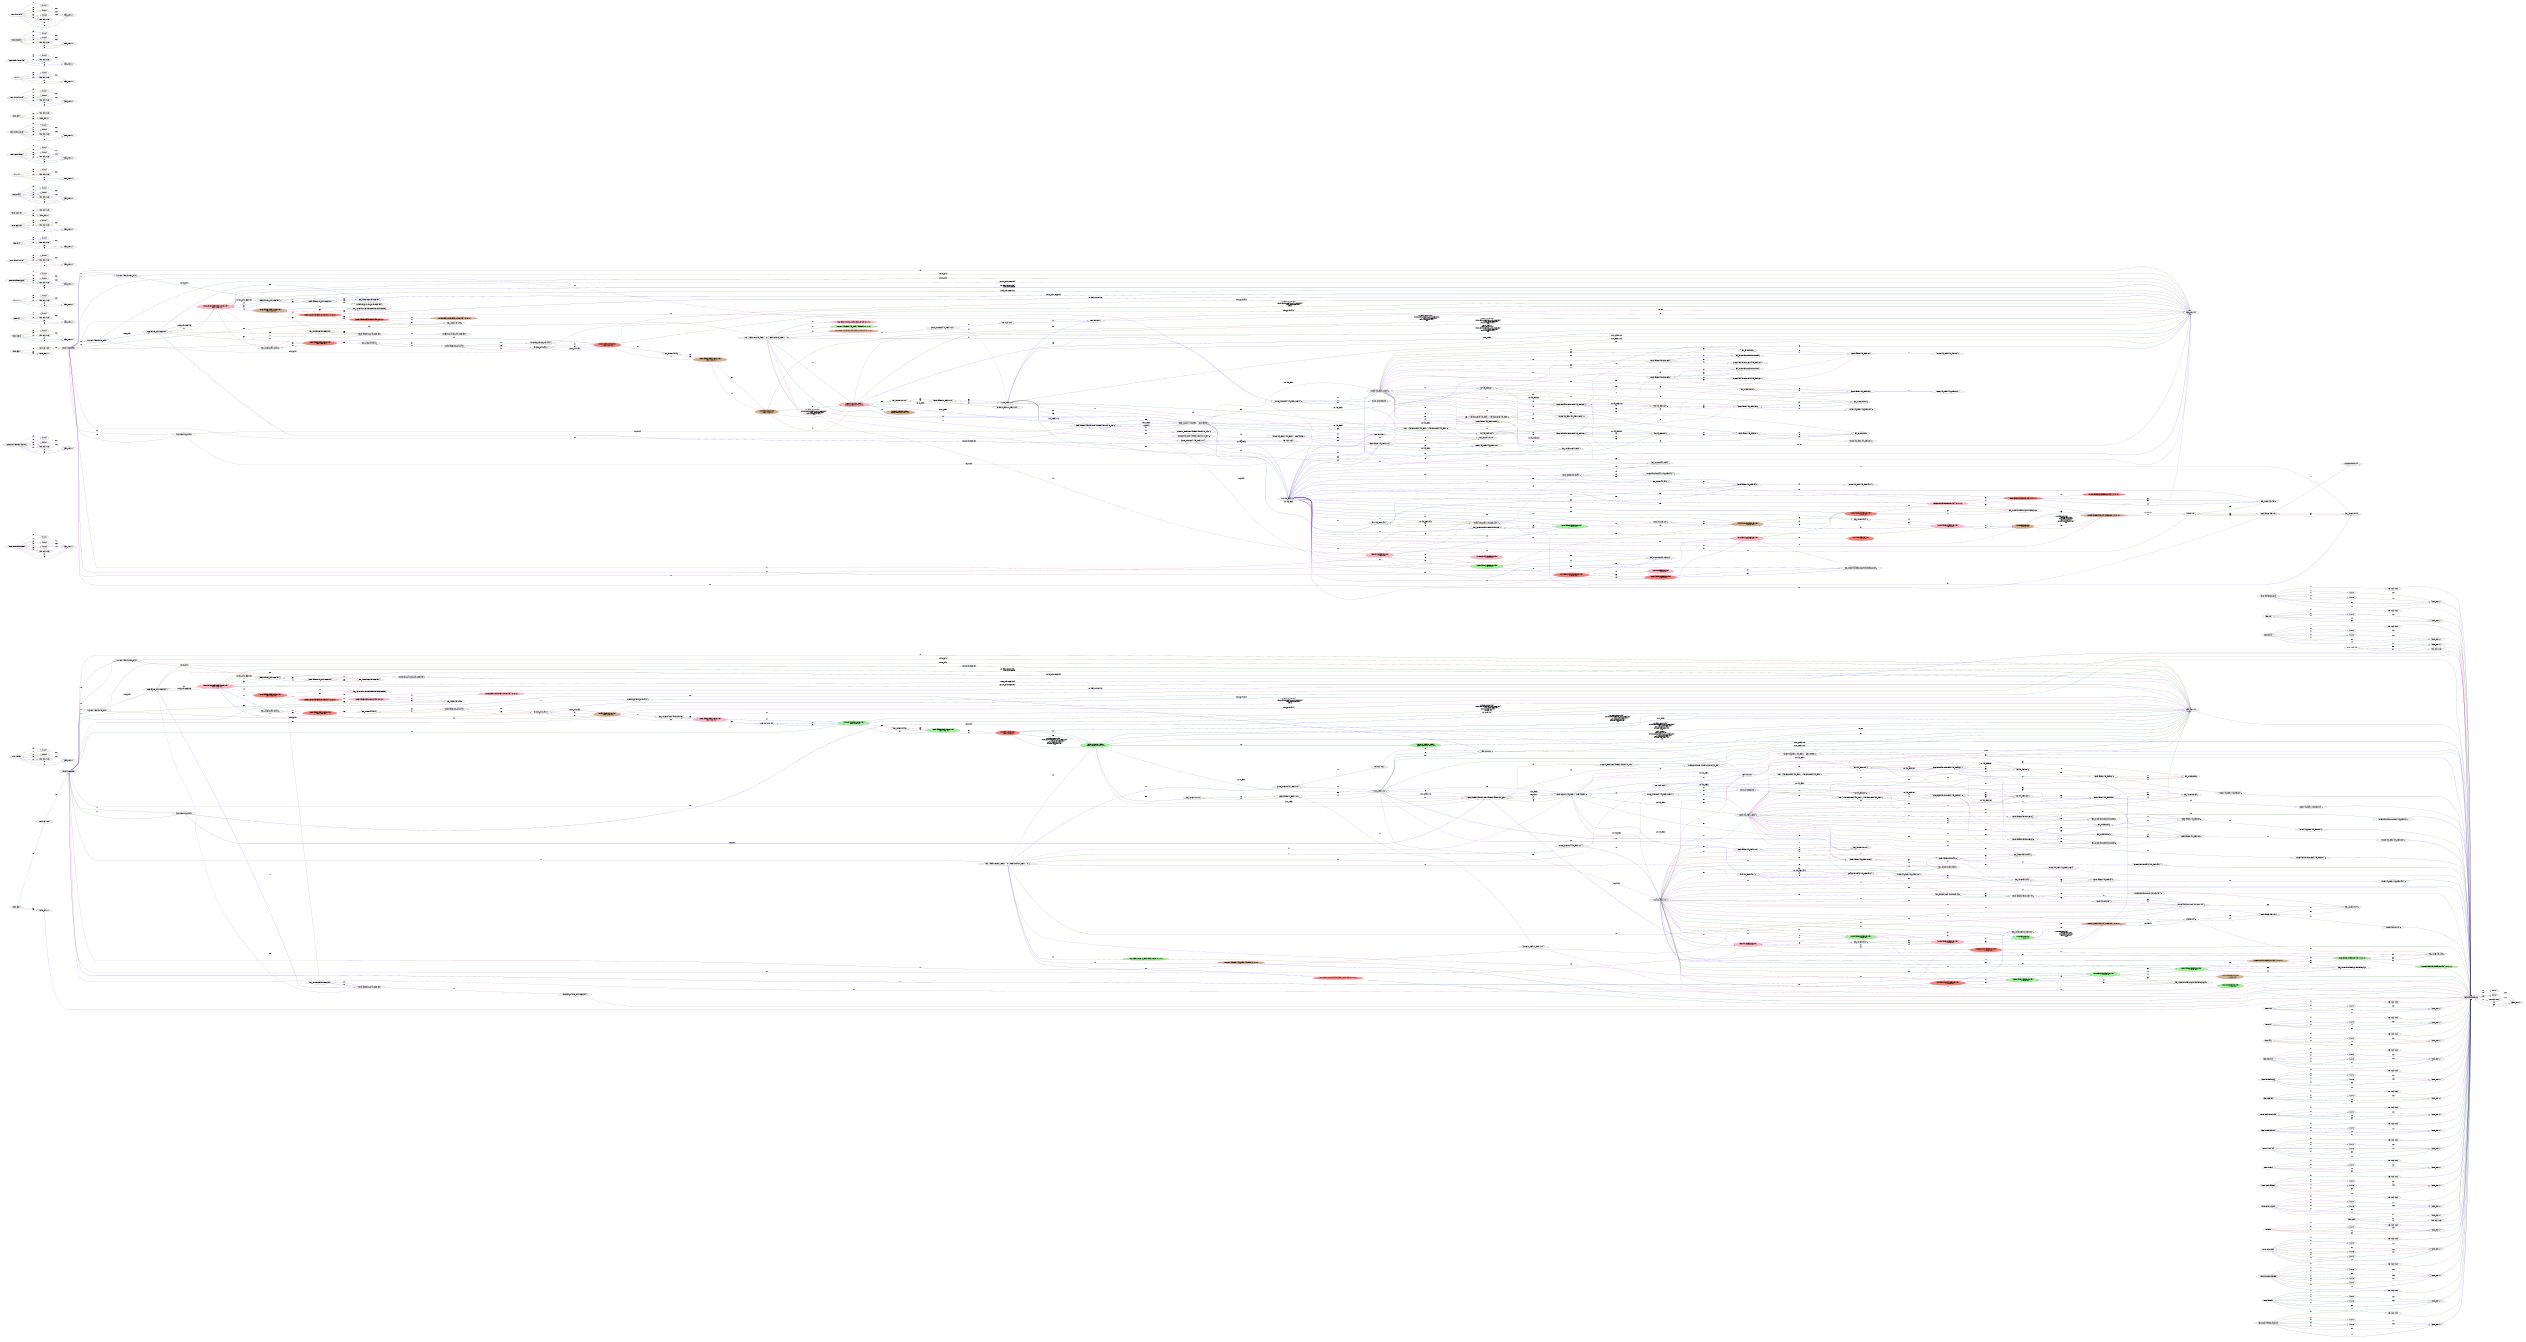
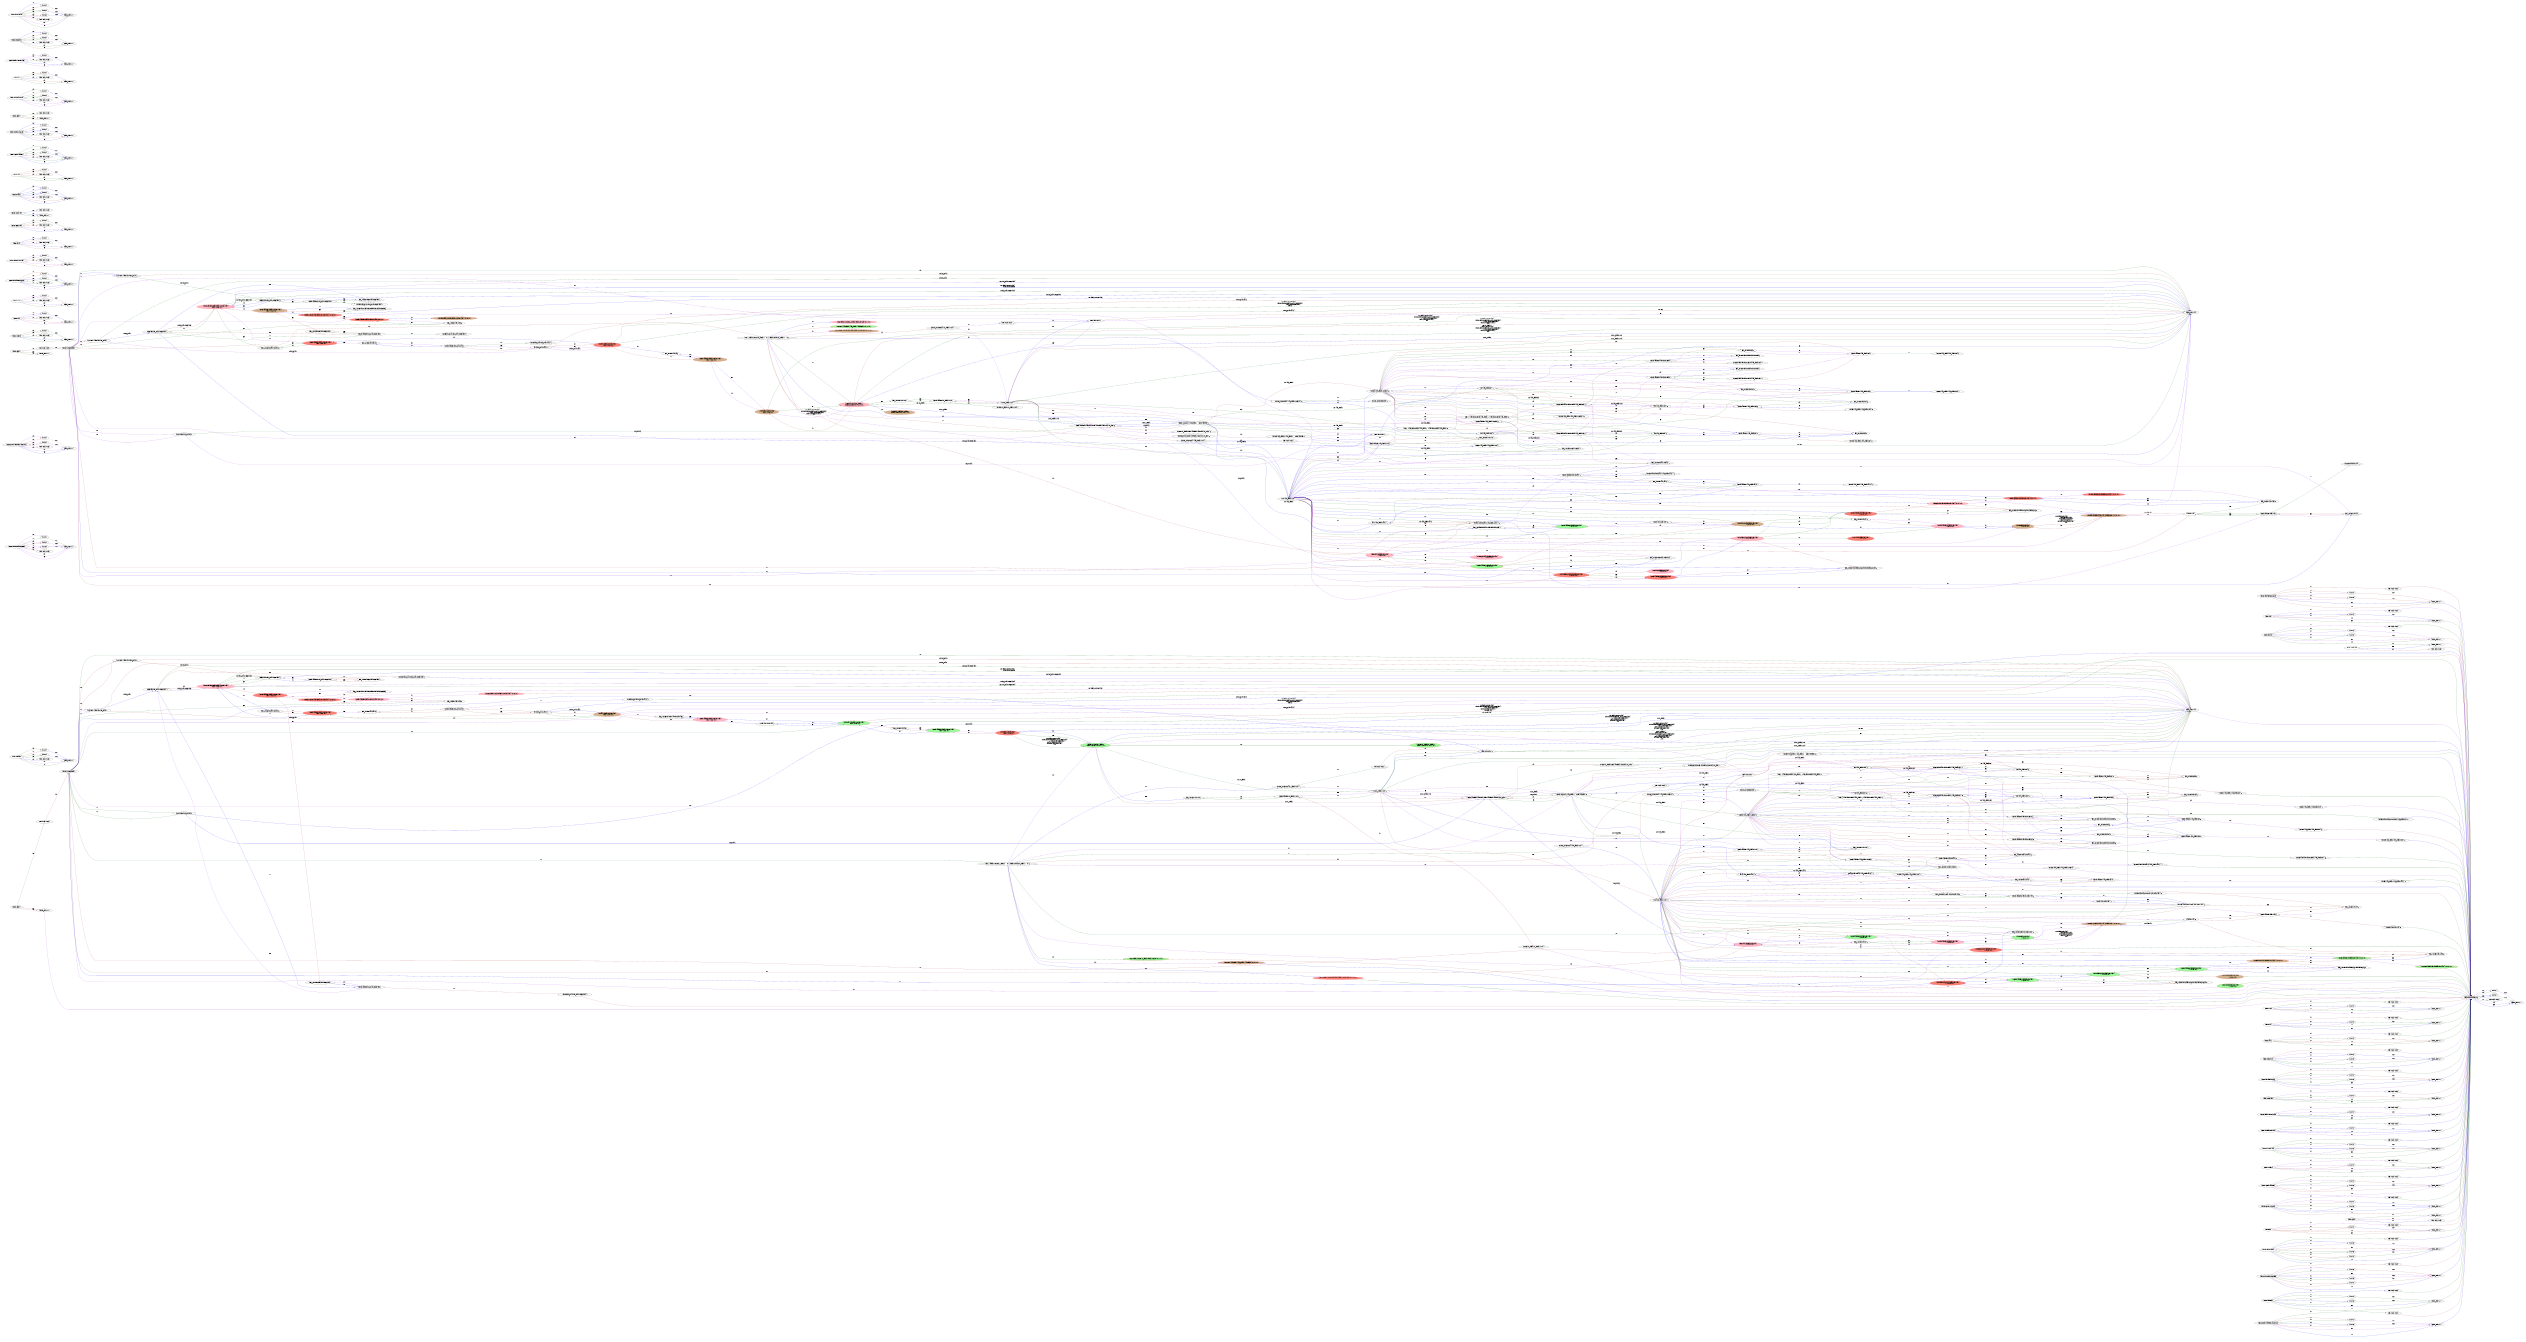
node "(FIELD_IDENTIFIER,SetShouldShowHandle,SetShouldShowHandle)": text "28" -> "26"
